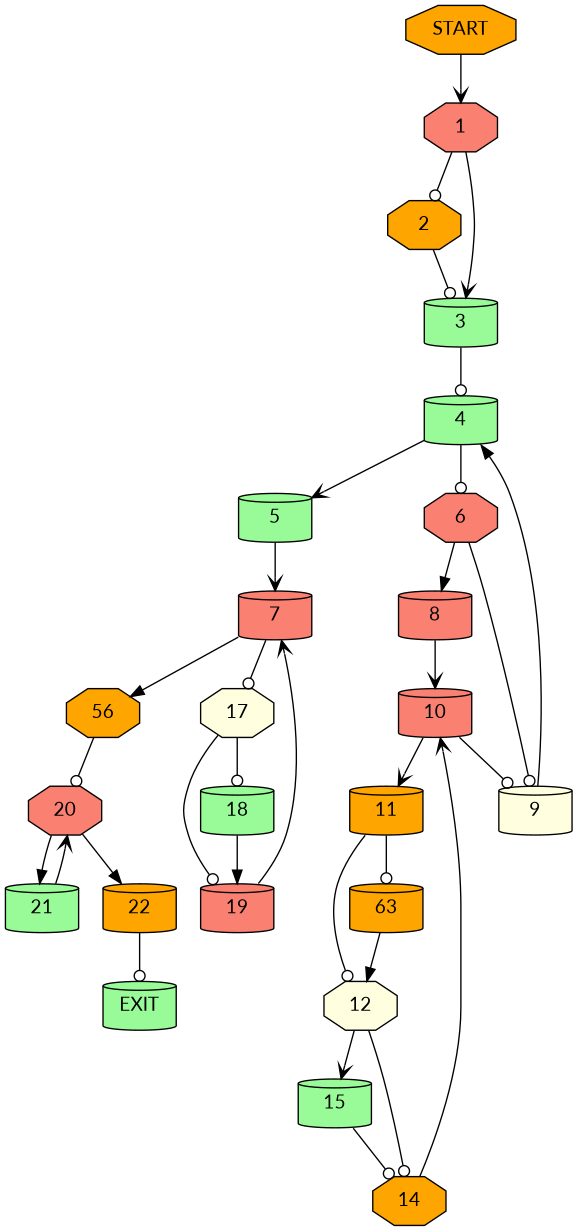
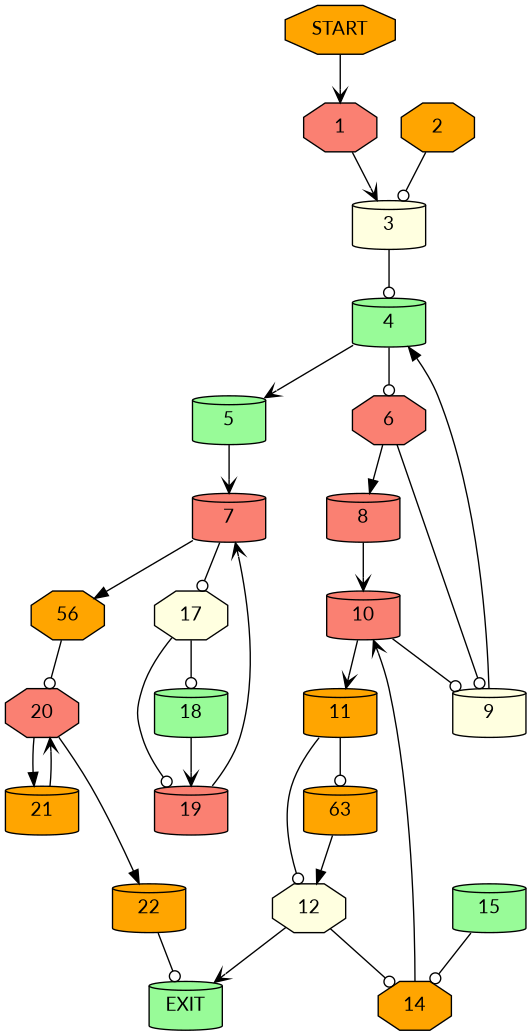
edge "1" -> "2": removed
node "3": fillcolor palegreen -> lightyellow
edge "18" -> "19": arrowhead normal -> vee
node "21": fillcolor palegreen -> orange
edge "12" -> "15": now "12" -> "EXIT"
